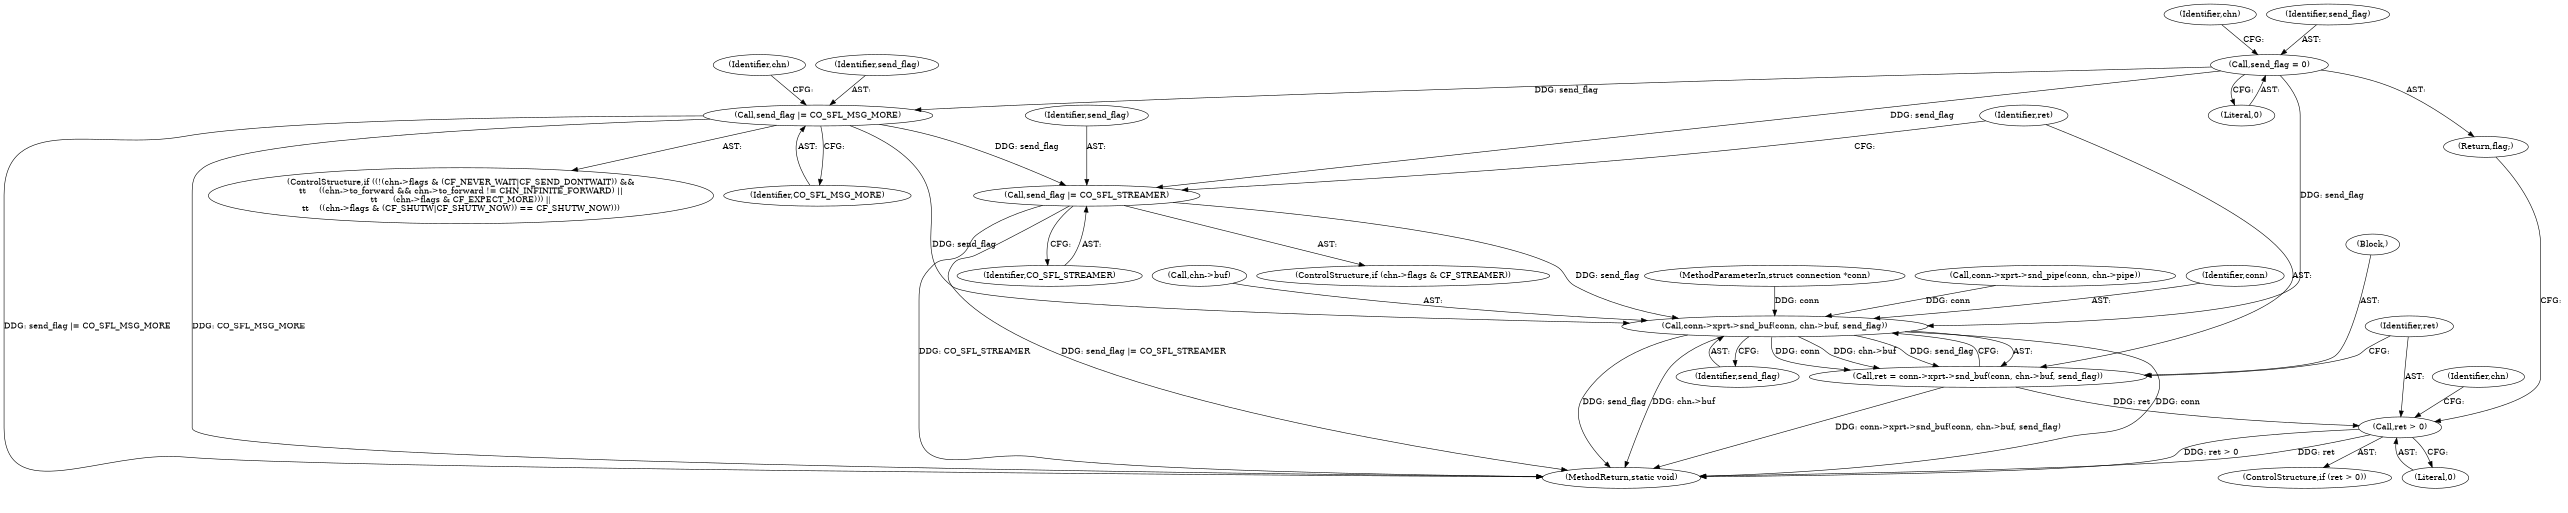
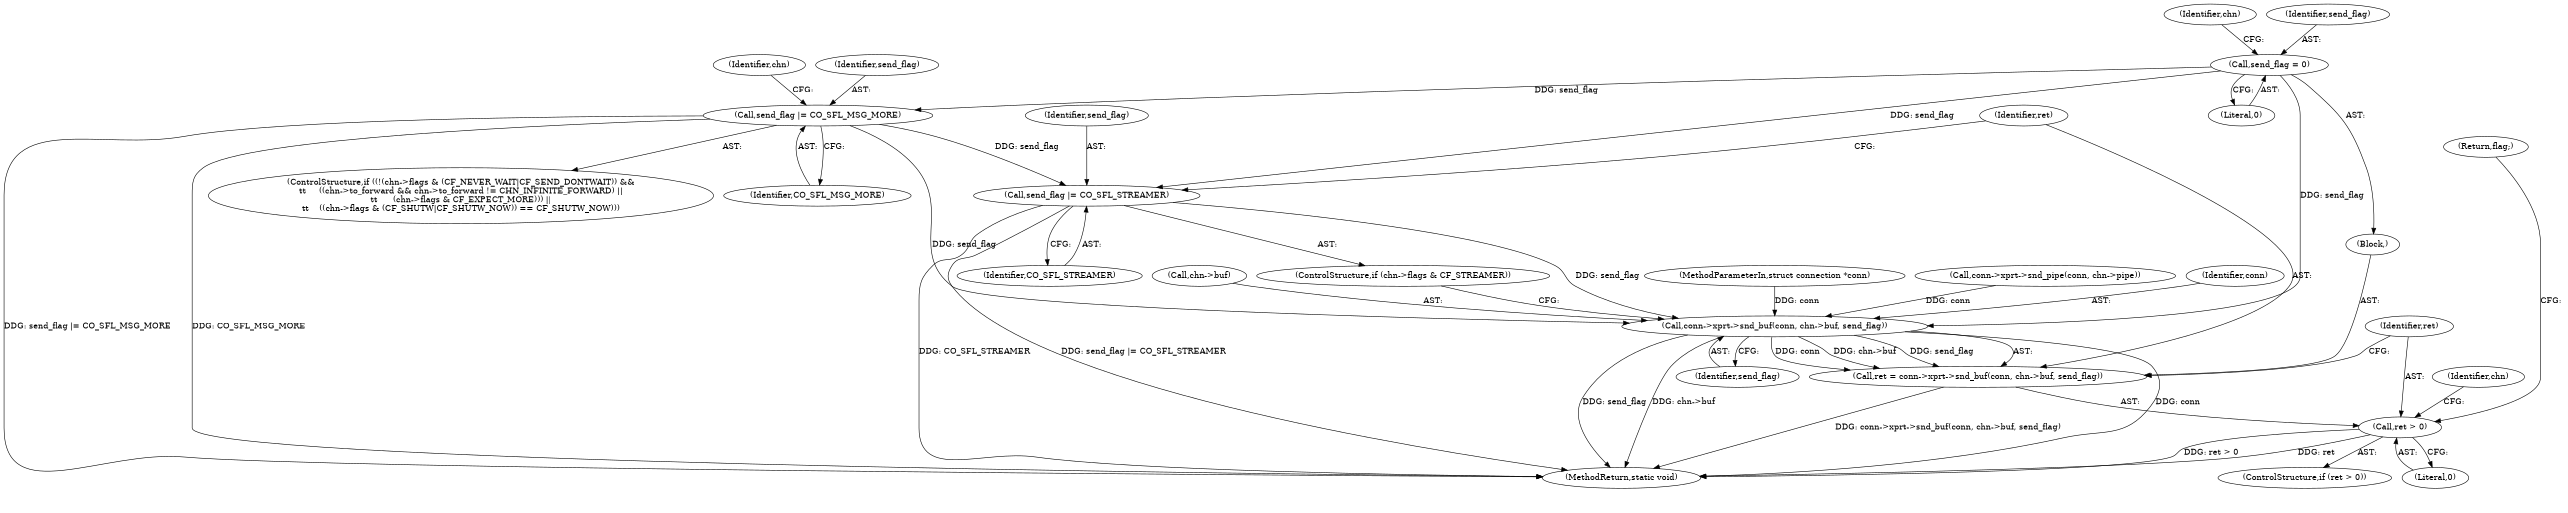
edge "(Call,send_flag = 0)" -> "(Return,flag;)": now "(Call,send_flag = 0)" -> "(Block,)"
edge "(Call,ret = conn->xprt->snd_buf(conn, chn->buf, send_flag))" -> "(Call,conn->xprt->snd_buf(conn, chn->buf, send_flag))": now "(ControlStructure,if (chn->flags & CF_STREAMER))" -> "(Call,conn->xprt->snd_buf(conn, chn->buf, send_flag))"
edge "(Call,ret = conn->xprt->snd_buf(conn, chn->buf, send_flag))" -> "(Call,ret > 0)": label "DDG: ret" -> "AST: "
